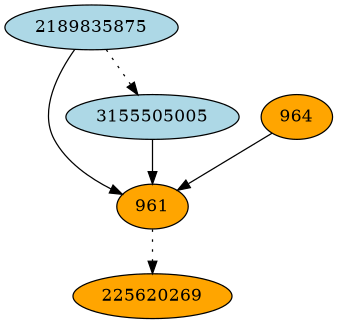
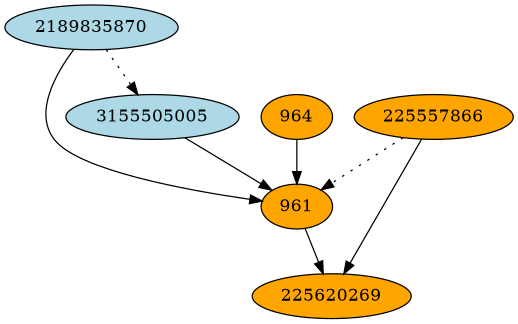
node "2189835875": label "2189835875" -> "2189835870"
node "225557866": added
edge "961" -> "225620269": style dotted -> solid
